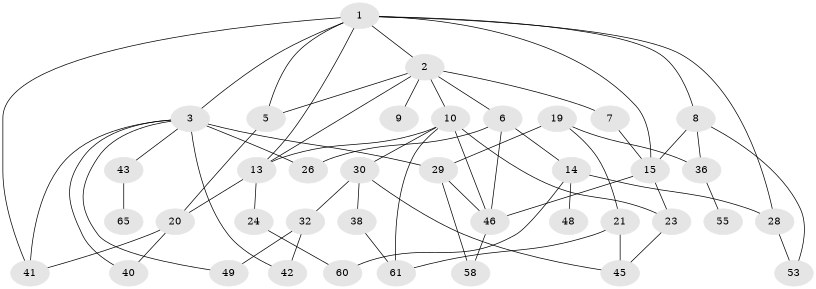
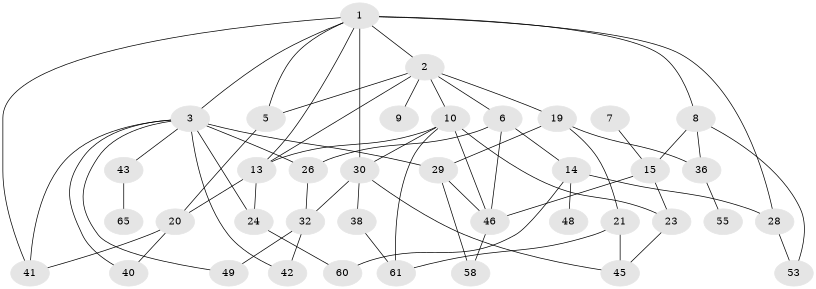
edge "1" -- "15": now "1" -- "30"
edge "2" -- "7": now "2" -- "19"
edge "3" -- "24": added
edge "26" -- "32": added
